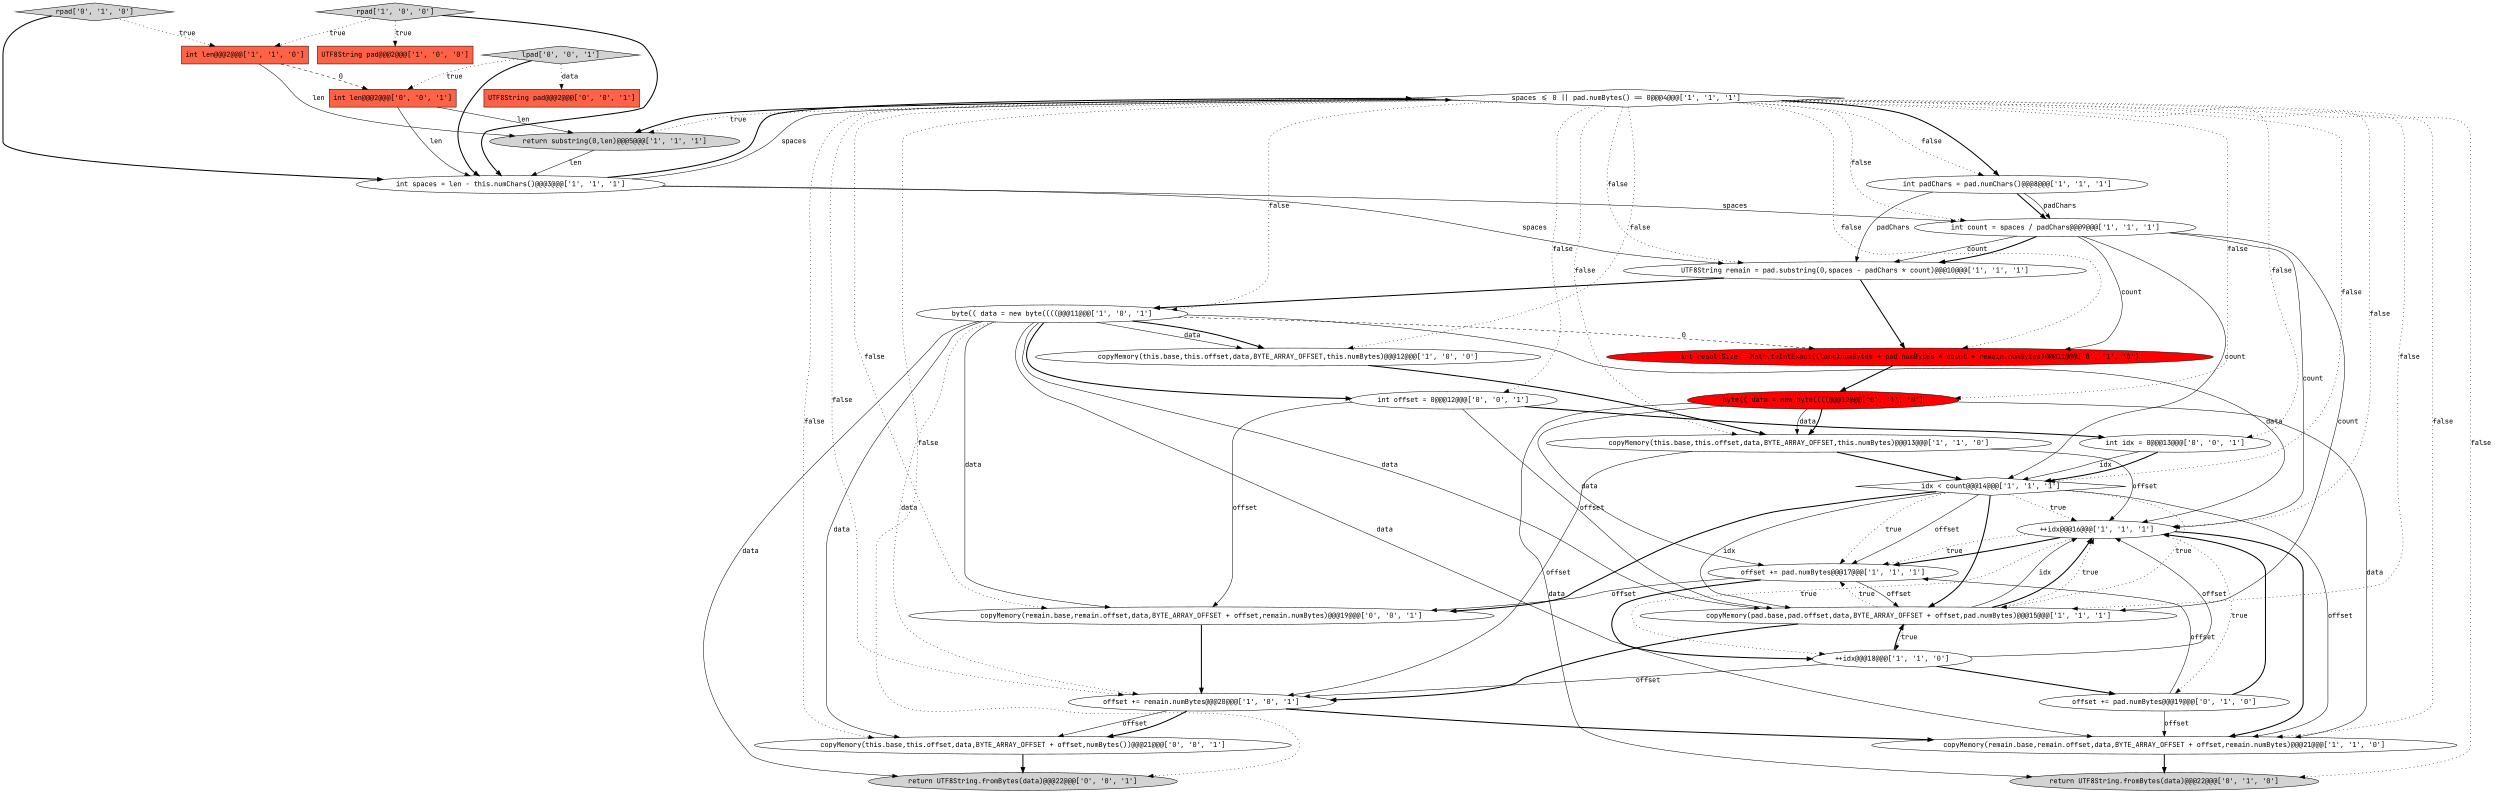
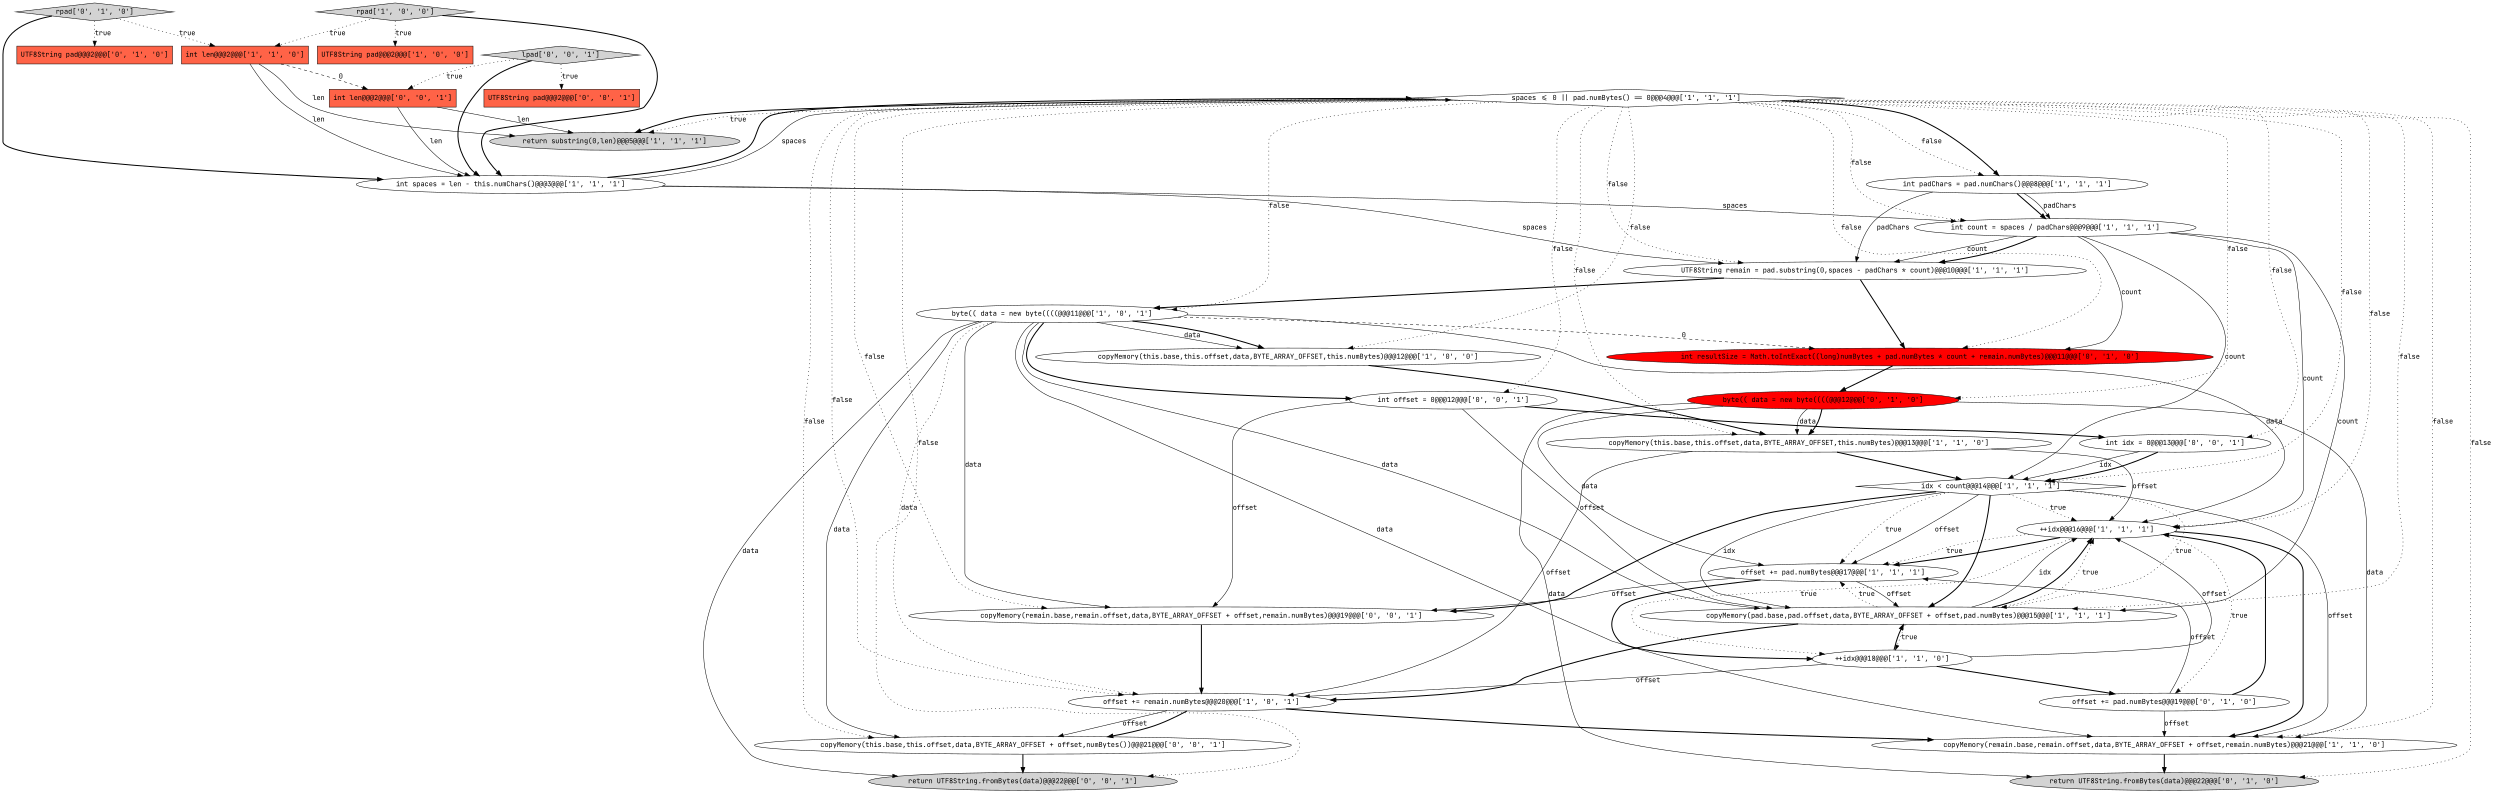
node "UTF8String pad@@@2@@@['0', '1', '0']": added
edge "lpad['0', '0', '1']" -> "UTF8String pad@@@2@@@['0', '0', '1']": label "data" -> "true"
edge "return substring(0,len)@@@5@@@['1', '1', '1']" -> "int spaces = len - this.numChars()@@@3@@@['1', '1', '1']": now "int len@@@2@@@['1', '1', '0']" -> "int spaces = len - this.numChars()@@@3@@@['1', '1', '1']"
